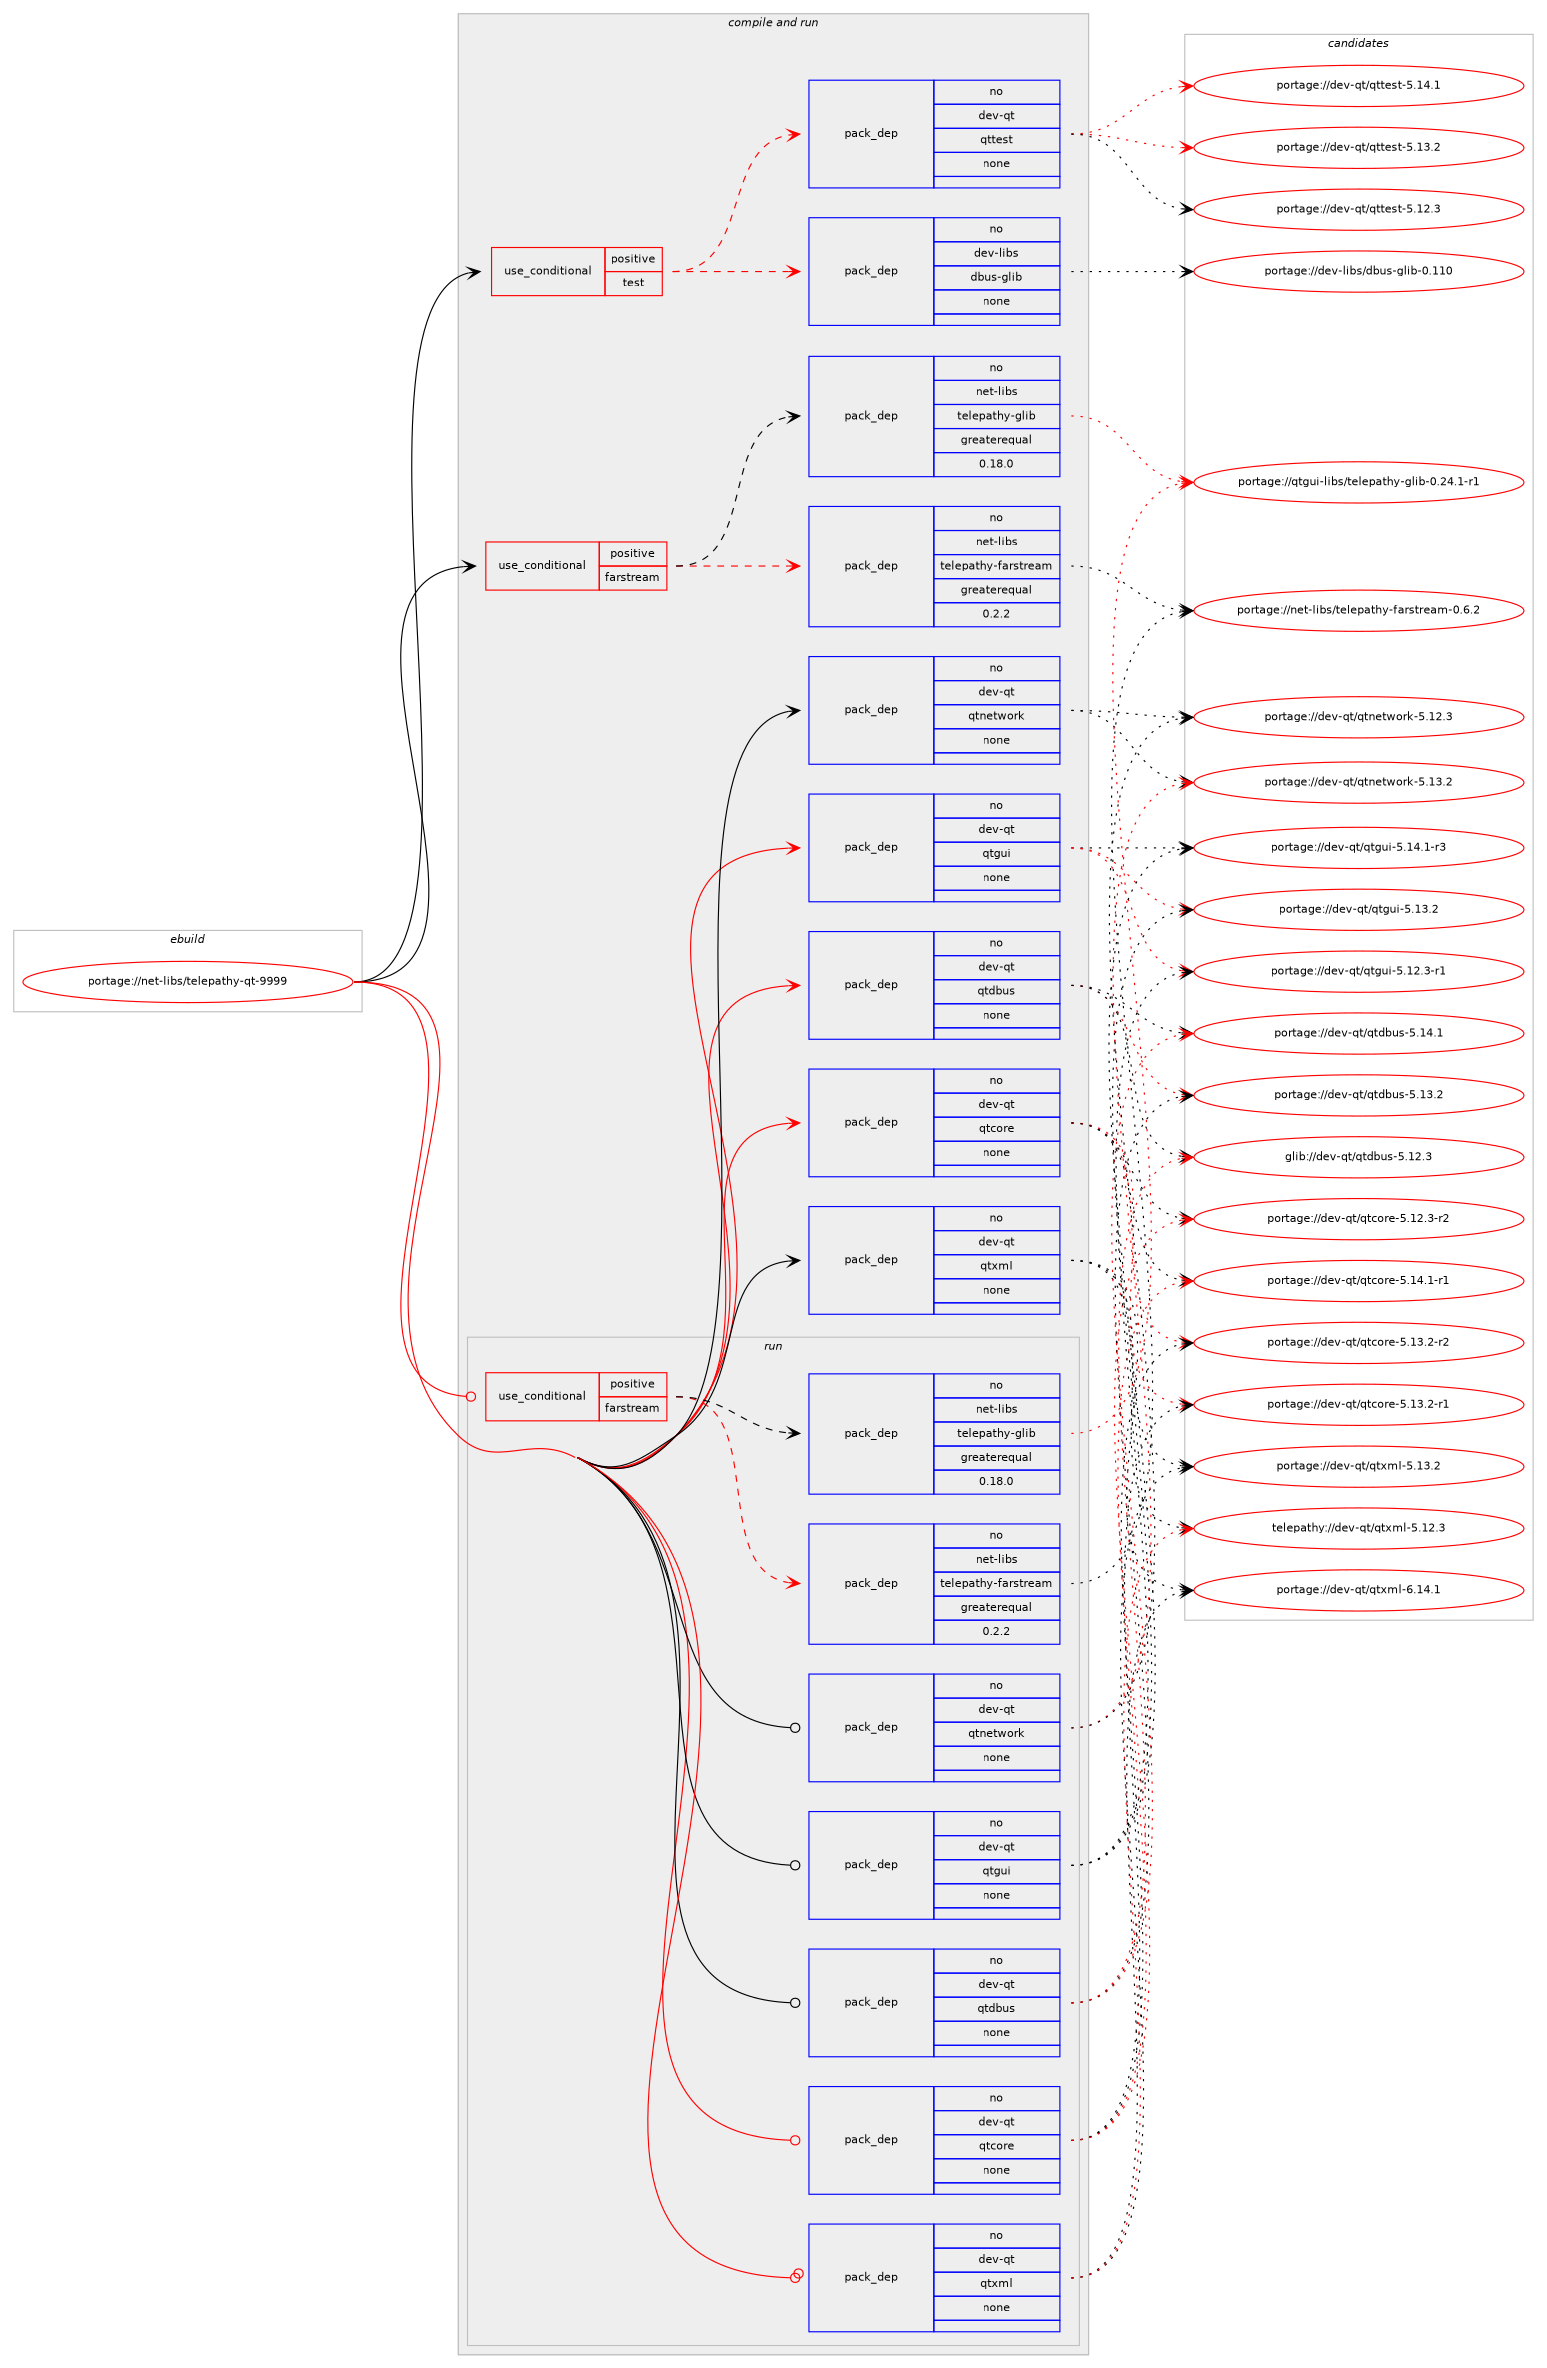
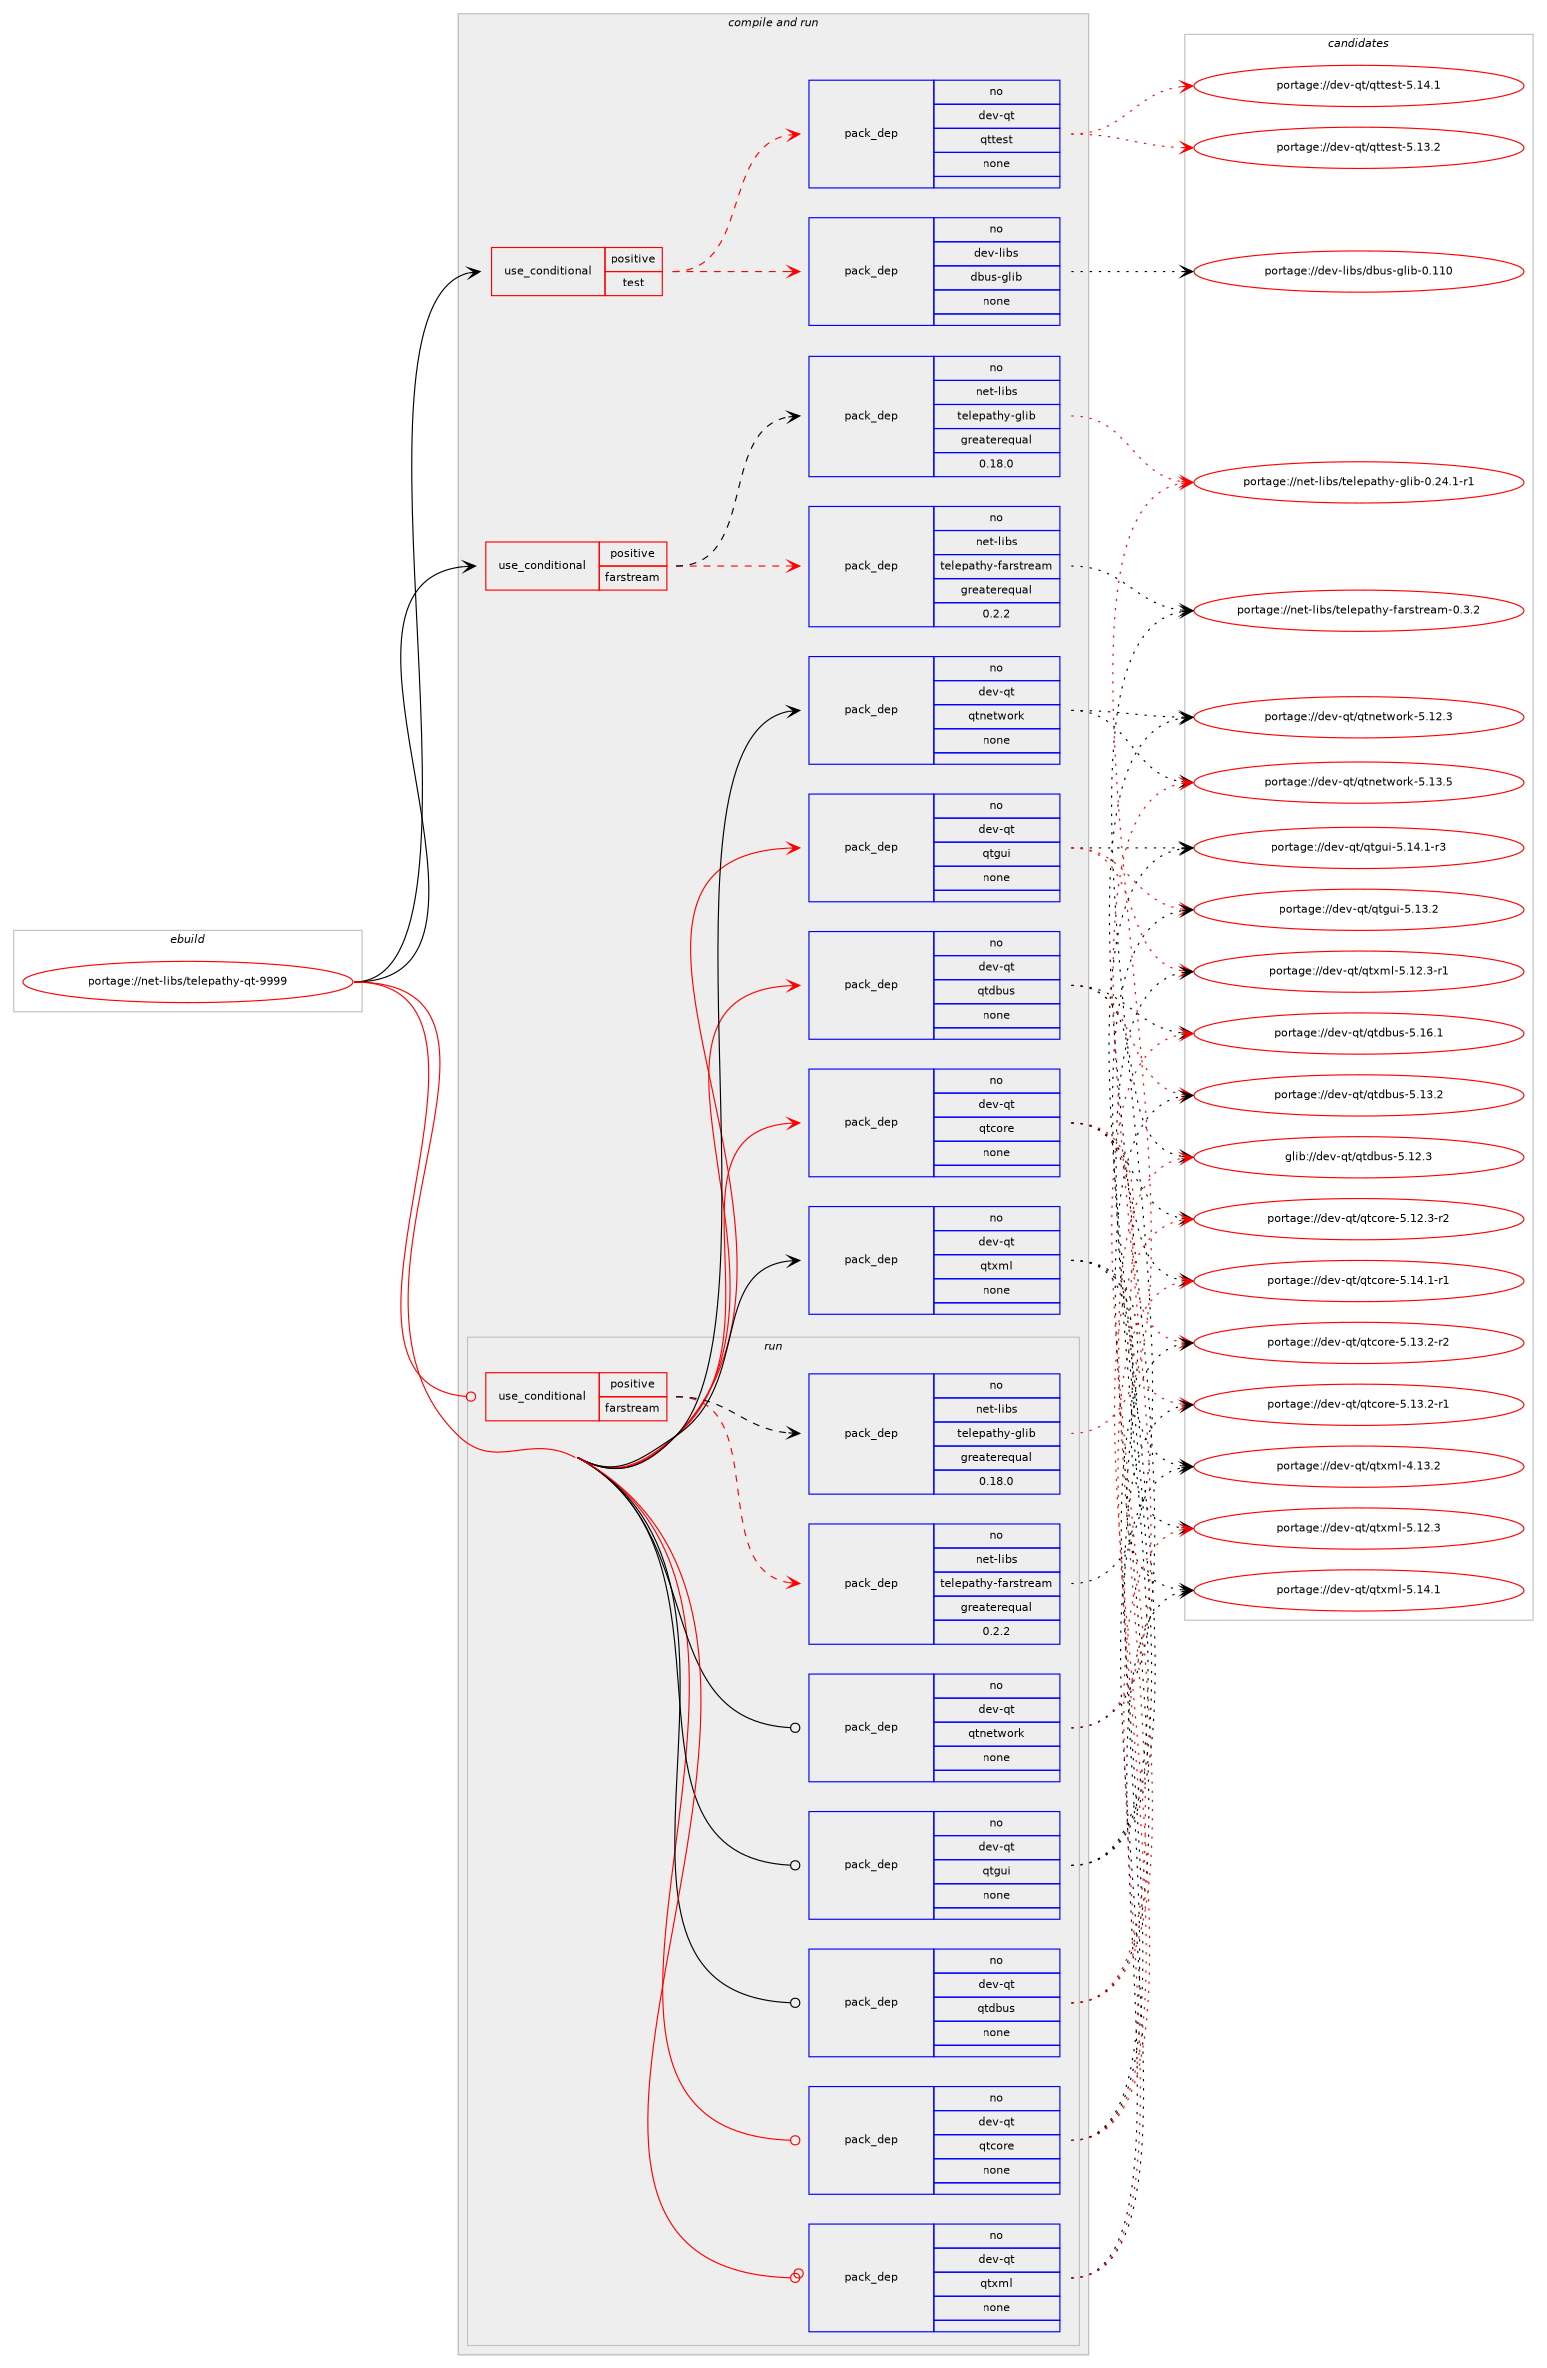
node "portage://dev-qt/qttest-5.12.3": removed
node "portage://qtgui-libs/telepathy-glib-0.24.1-r1": label "portage://qtgui-libs/telepathy-glib-0.24.1-r1" -> "portage://net-libs/telepathy-glib-0.24.1-r1"
node "portage://net-libs/telepathy-farstream-0.6.2": label "portage://net-libs/telepathy-farstream-0.6.2" -> "portage://net-libs/telepathy-farstream-0.3.2"
node "portage://dev-qt/qtnetwork-5.13.2": label "portage://dev-qt/qtnetwork-5.13.2" -> "portage://dev-qt/qtnetwork-5.13.5"
node "portage://dev-qt/qtgui-5.12.3-r1": label "portage://dev-qt/qtgui-5.12.3-r1" -> "portage://dev-qt/qtxml-5.12.3-r1"
node "portage://dev-qt/qtdbus-5.14.1": label "portage://dev-qt/qtdbus-5.14.1" -> "portage://dev-qt/qtdbus-5.16.1"
node "portage://dev-qt/qtxml-5.13.2": label "portage://dev-qt/qtxml-5.13.2" -> "portage://dev-qt/qtxml-4.13.2"
node "telepathy://dev-qt/qtxml-5.12.3": label "telepathy://dev-qt/qtxml-5.12.3" -> "portage://dev-qt/qtxml-5.12.3"
node "portage://dev-qt/qtxml-6.14.1": label "portage://dev-qt/qtxml-6.14.1" -> "portage://dev-qt/qtxml-5.14.1"
